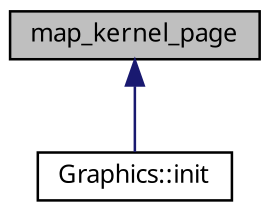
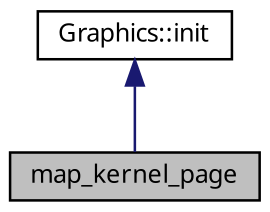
edge "Graphics::init" -> "map_kernel_page": reversed
